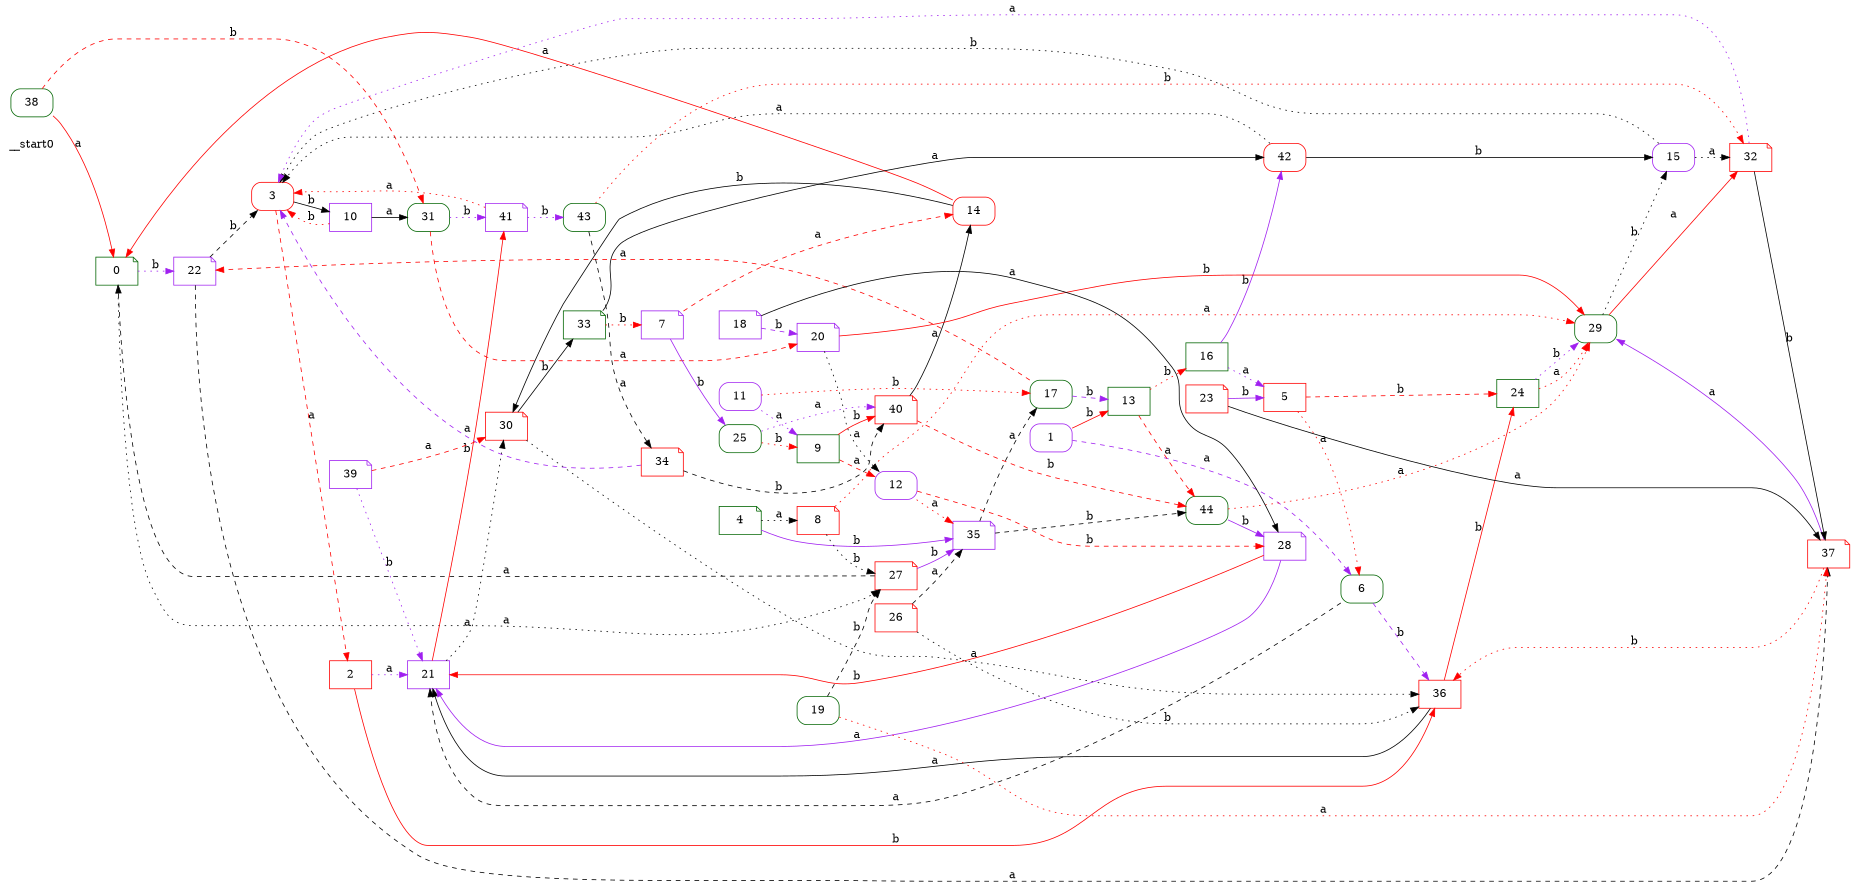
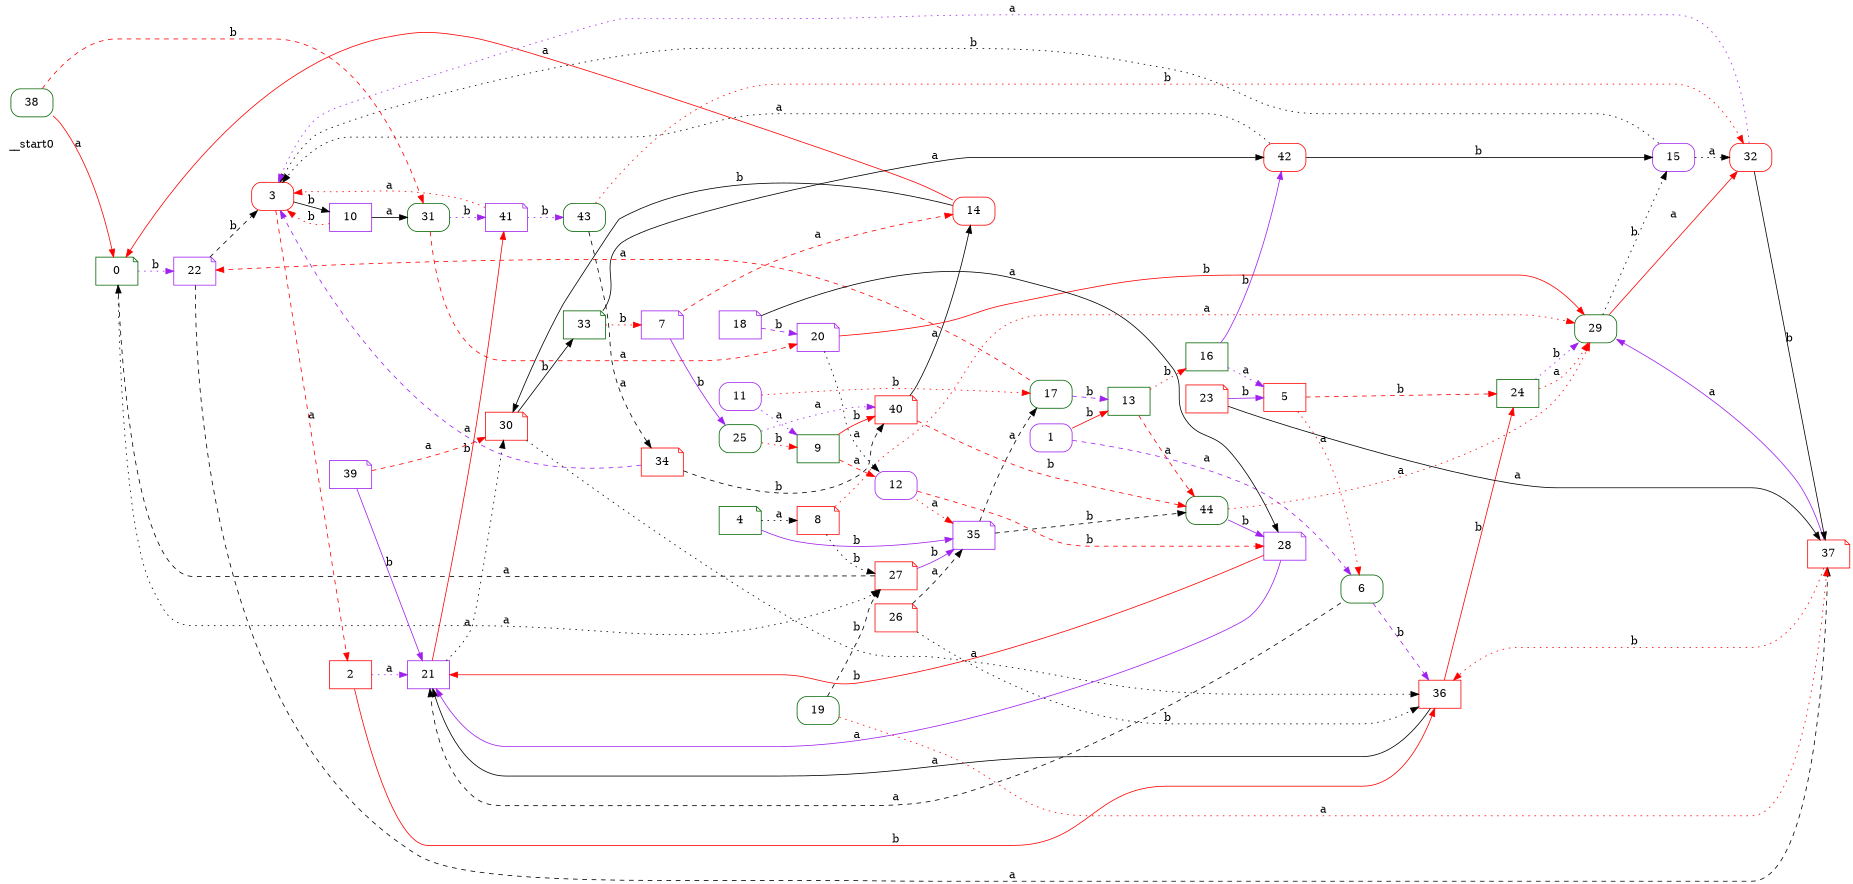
node "32": shape note -> box
edge "39" -> "21": style dotted -> solid
